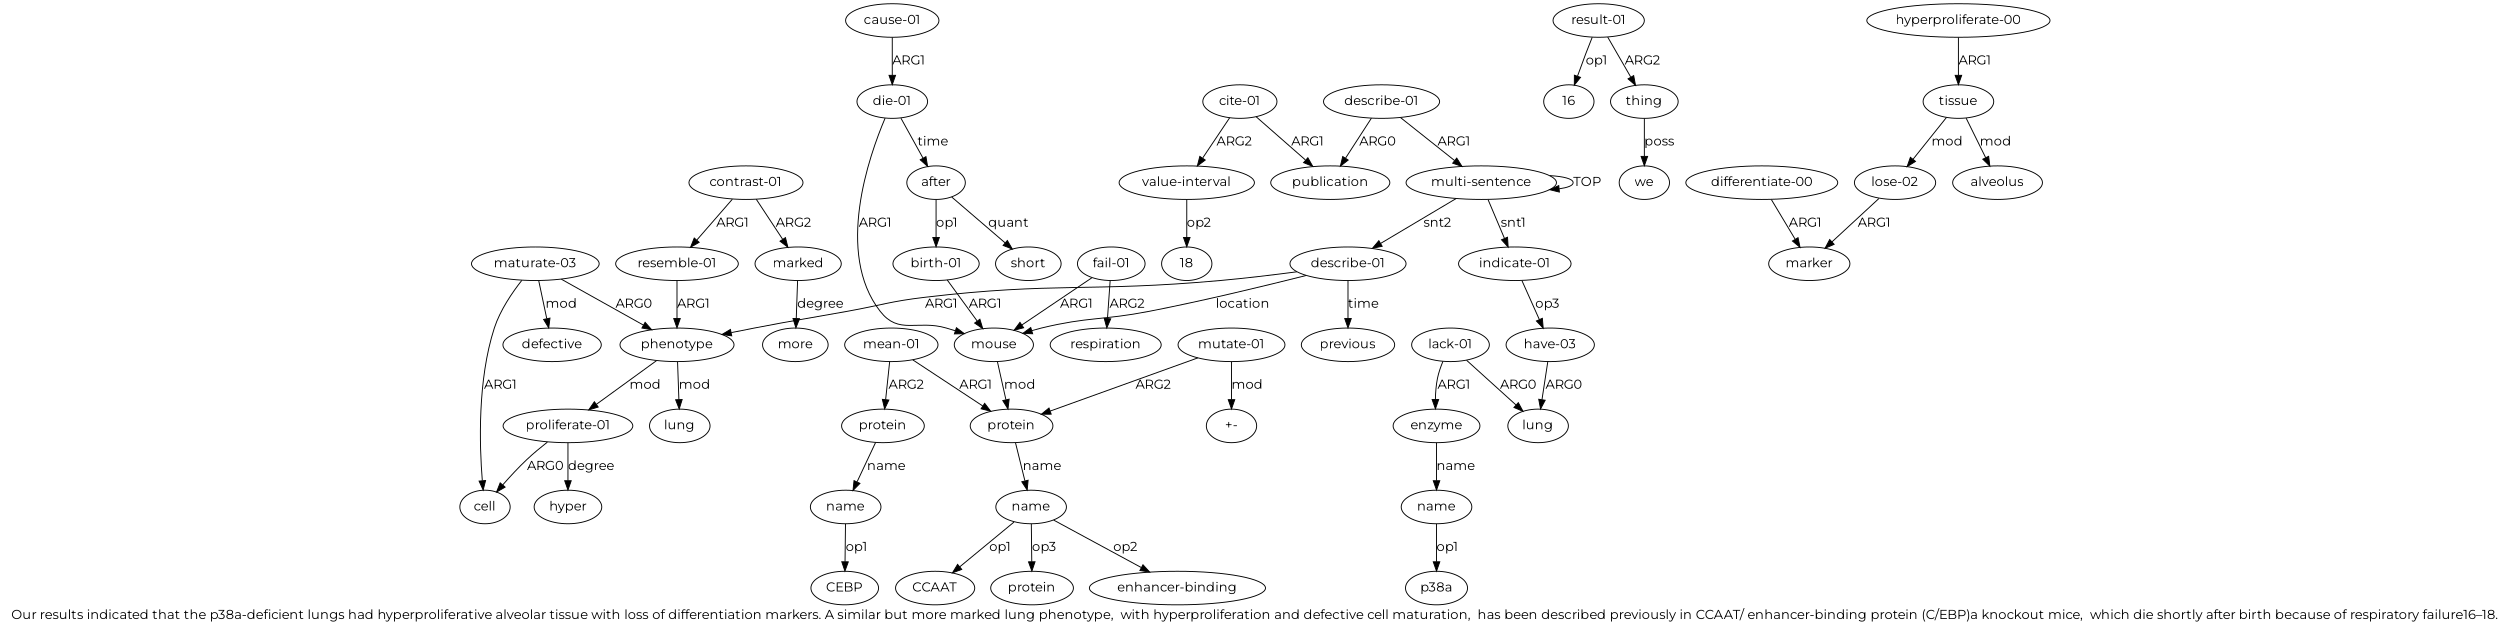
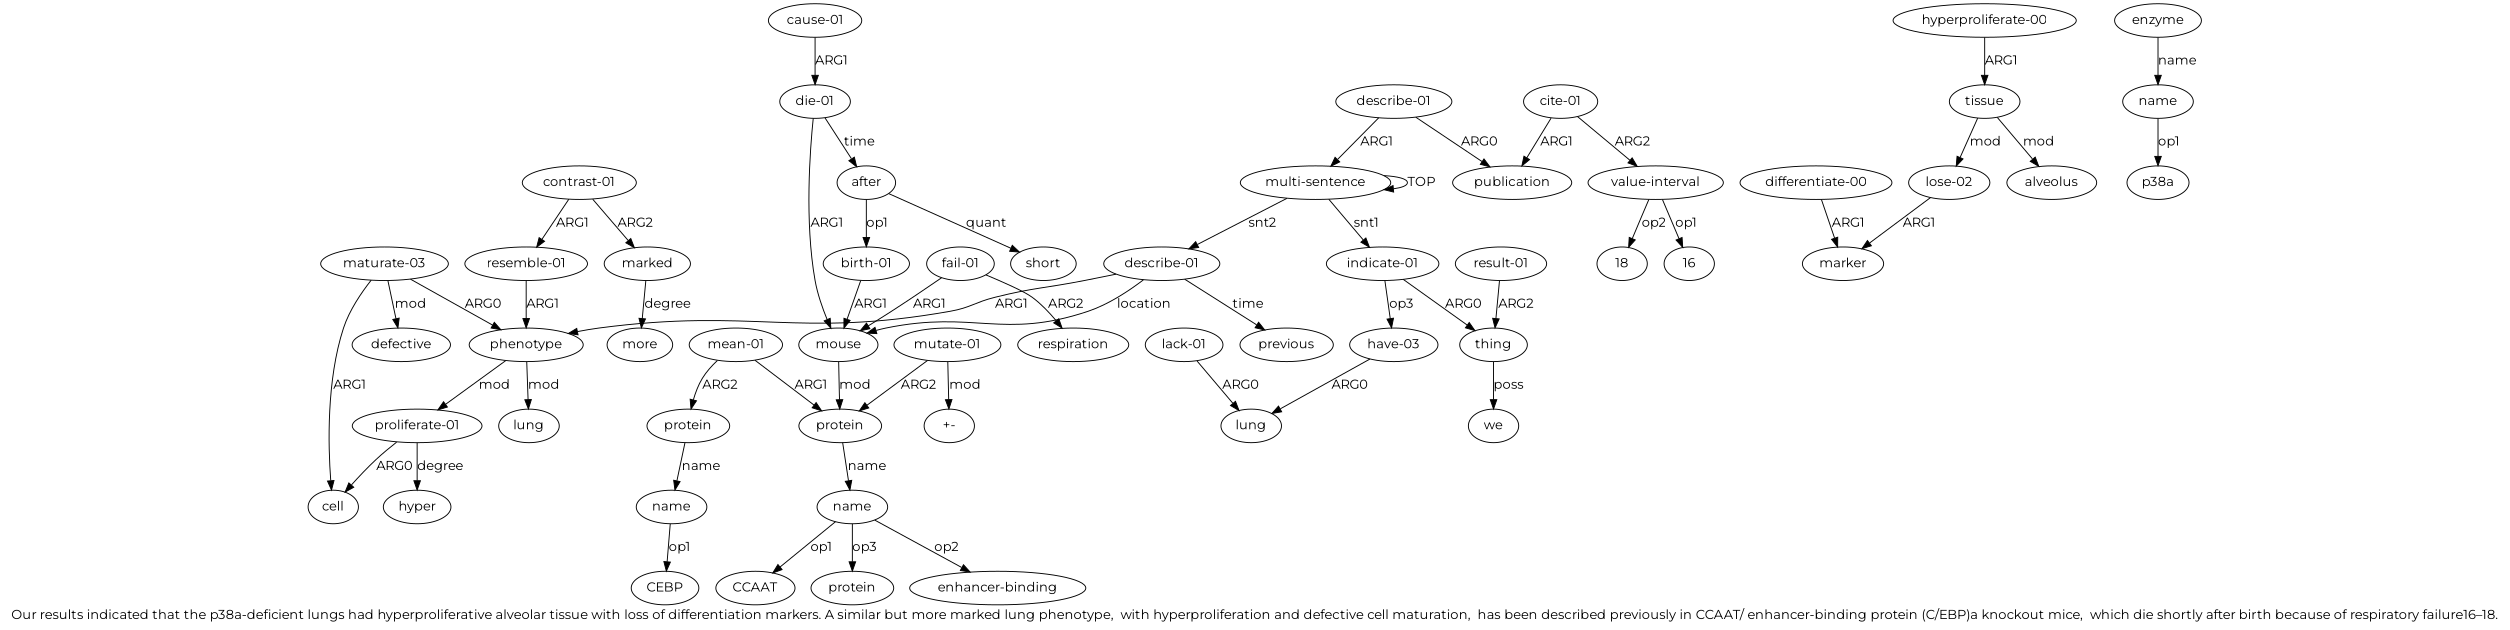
edge "result-01" -> "16": now "value-interval" -> "16"
edge "indicate-01" -> "thing": added, label "ARG0"
edge "lack-01" -> "enzyme": removed, label "ARG1"
